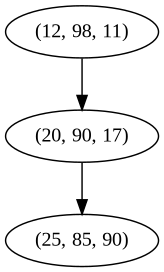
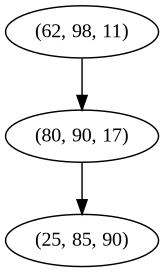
node "(12, 98, 11)": label "(12, 98, 11)" -> "(62, 98, 11)"
node "(20, 90, 17)": label "(20, 90, 17)" -> "(80, 90, 17)"
